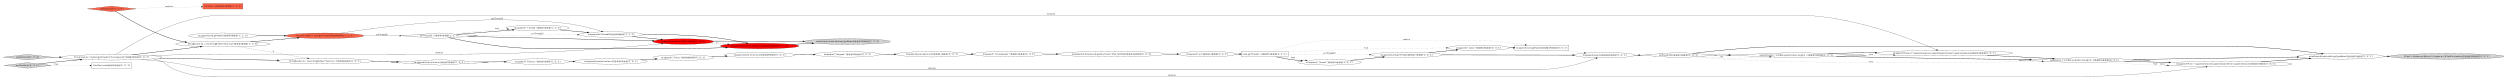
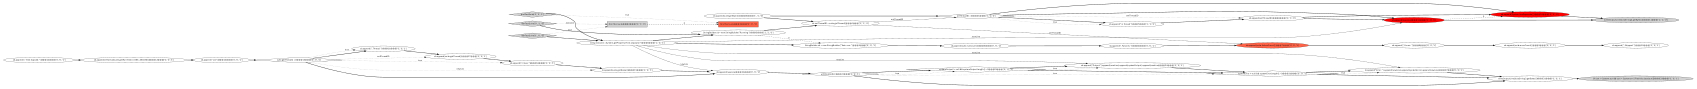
node "JUnitTest suite@@@2@@@['1', '1', '0']": fillcolor tomato -> lightgray
node "startTestSuite['0', '1', '0']": fillcolor tomato -> lightgray
edge "sb.append(suite.getName())@@@5@@@['1', '1', '0']" -> "antThreadID > 0@@@6@@@['1', '1', '0']": added
edge "int antThreadID = suite.getThread()@@@4@@@['1', '1', '0']" -> "sb.append(antThreadID)@@@8@@@['1', '1', '0']": now "int antThreadID = suite.getThread()@@@4@@@['1', '1', '0']" -> "sb.append(suite.failureCount())@@@7@@@['0', '0', '1']"
edge "JUnitTest suite@@@2@@@['1', '1', '0']" -> "JUnitTest suite@@@2@@@['0', '0', '1']": added, label "0"
edge "startTestSuite['1', '0', '0']" -> "JUnitTest suite@@@2@@@['1', '1', '0']": added, label "true"
node "int antThreadID = suite.getThread()@@@4@@@['1', '1', '0']": fillcolor tomato -> white
node "sb.append(suite.getName())@@@19@@@['0', '0', '1']": shape box -> ellipse
edge "sb.append(suite.getName())@@@19@@@['0', '0', '1']" -> "sb.append(newLine)@@@21@@@['0', '0', '1']": style dotted -> bold
node "sb.append(suite.skipCount())@@@11@@@['0', '0', '1']": removed
node "suite.getThread() > 0@@@15@@@['0', '0', '1']": shape box -> diamond
edge "sb.append(suite.getThread())@@@17@@@['0', '0', '1']" -> "sb.append(newLine)@@@21@@@['0', '0', '1']": now "suite.getThread() > 0@@@15@@@['0', '0', '1']" -> "sb.append(newLine)@@@21@@@['0', '0', '1']"
node "sb.append(suite.failureCount())@@@7@@@['0', '0', '1']": fillcolor white -> tomato
node "sb.append(suite.runCount())@@@5@@@['0', '0', '1']": shape diamond -> ellipse
node "JUnitTest suite@@@2@@@['0', '0', '1']": fillcolor white -> tomato
